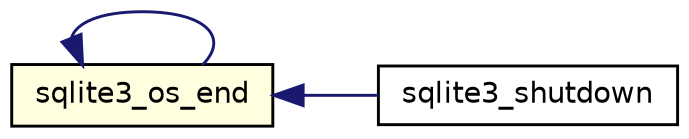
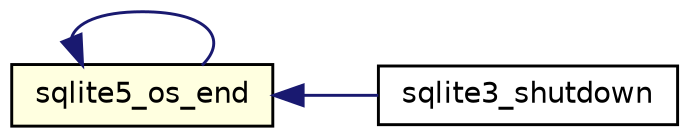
node "sqlite3_os_end": label "sqlite3_os_end" -> "sqlite5_os_end"
